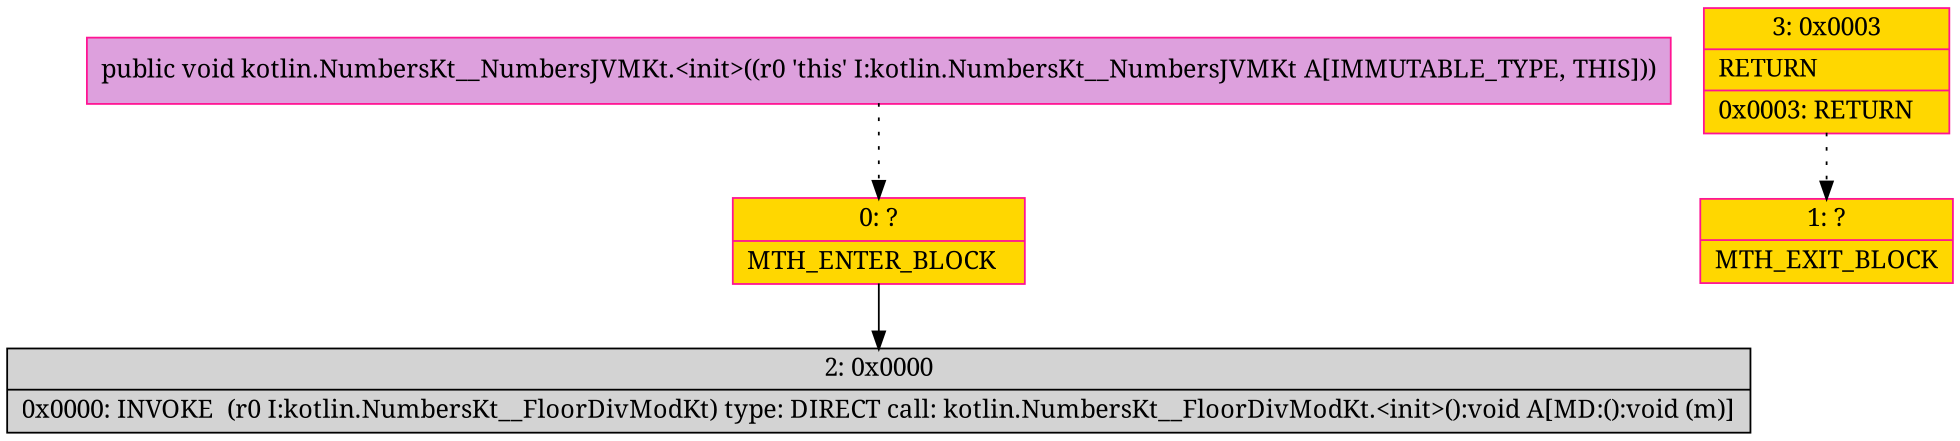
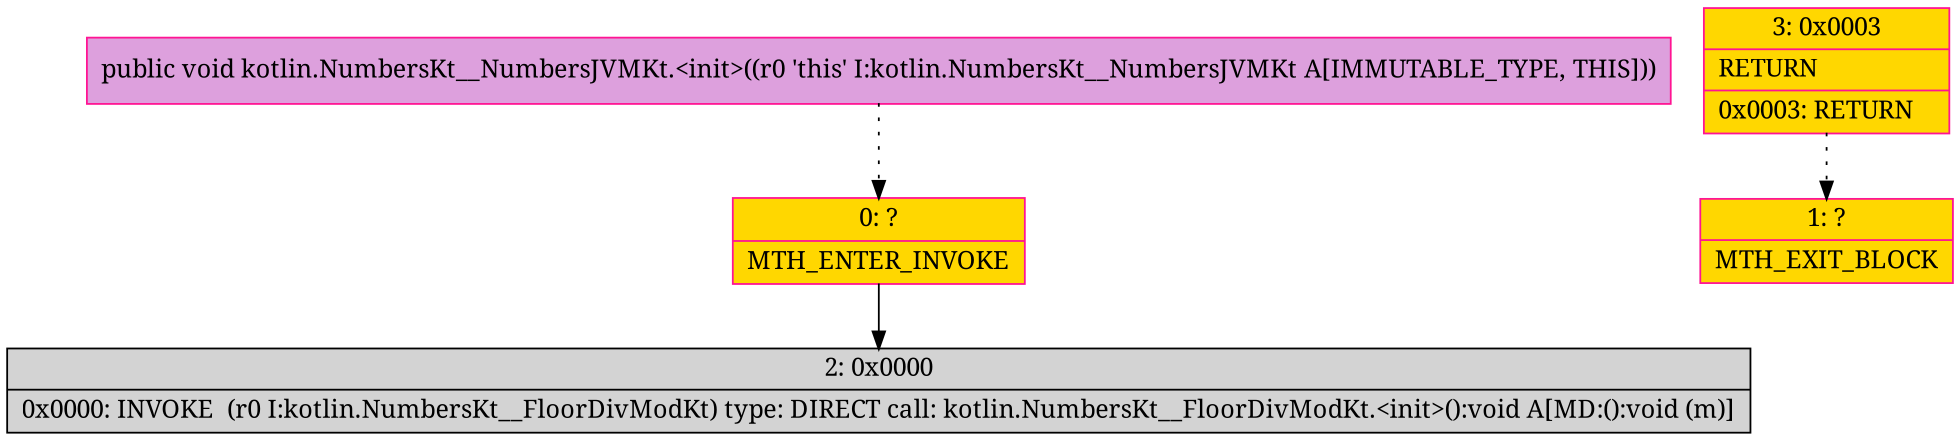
node "0: ?": text "MTH_ENTER_BLOCK" -> "MTH_ENTER_INVOKE"
